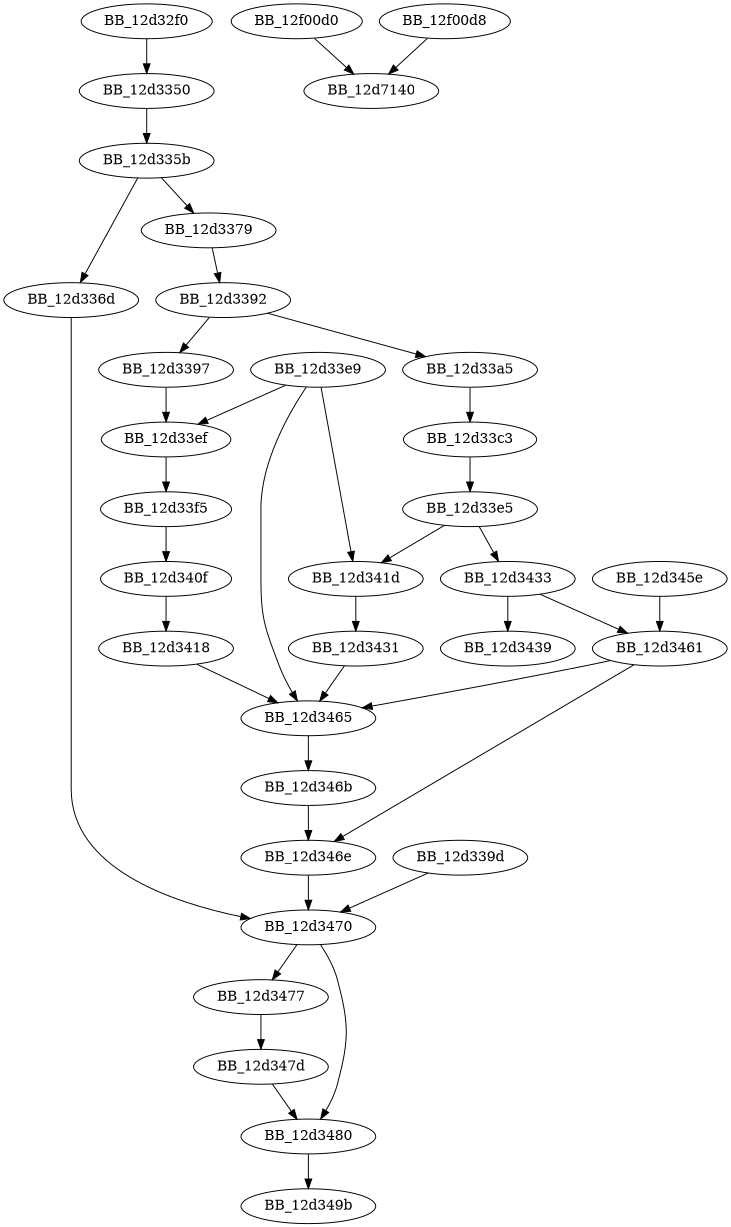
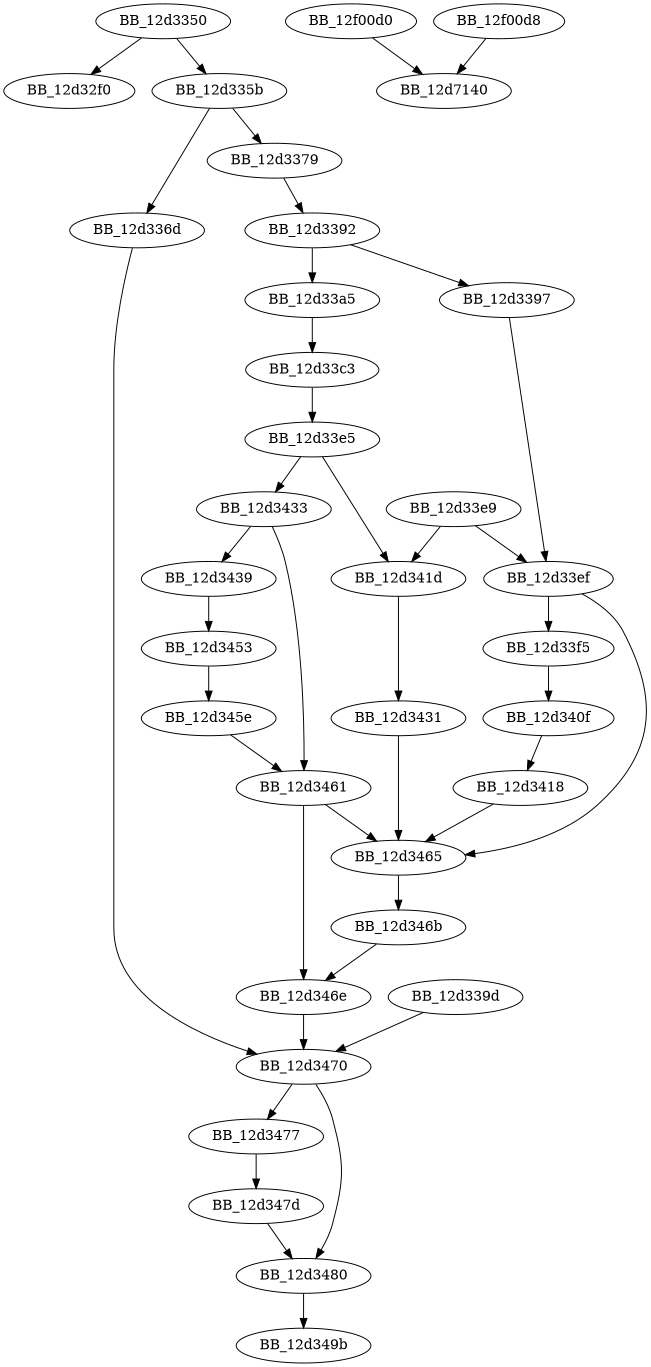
edge "BB_12d32f0" -> "BB_12d3350": reversed
edge "BB_12d33e9" -> "BB_12d3465": now "BB_12d33ef" -> "BB_12d3465"
node "BB_12d3453": added
